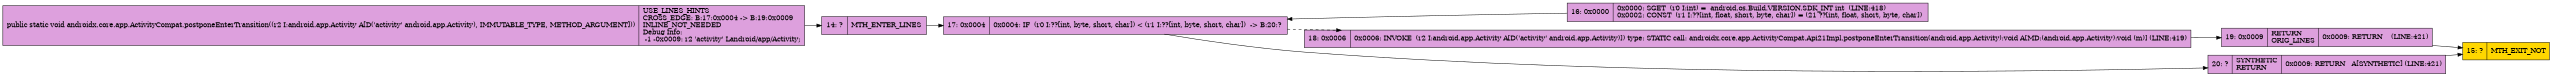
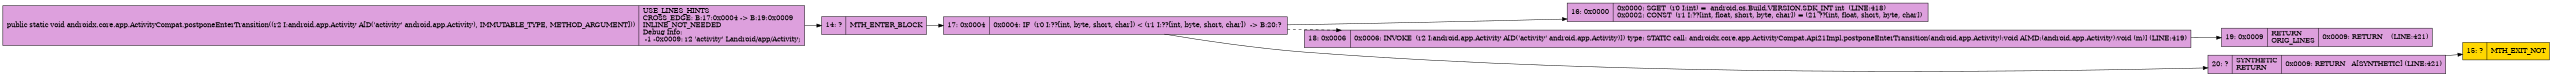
edge "16: 0x0000" -> "17: 0x0004": reversed
node "14: ?": text "MTH_ENTER_LINES" -> "MTH_ENTER_BLOCK"
edge "19: 0x0009" -> "15: ?": removed
